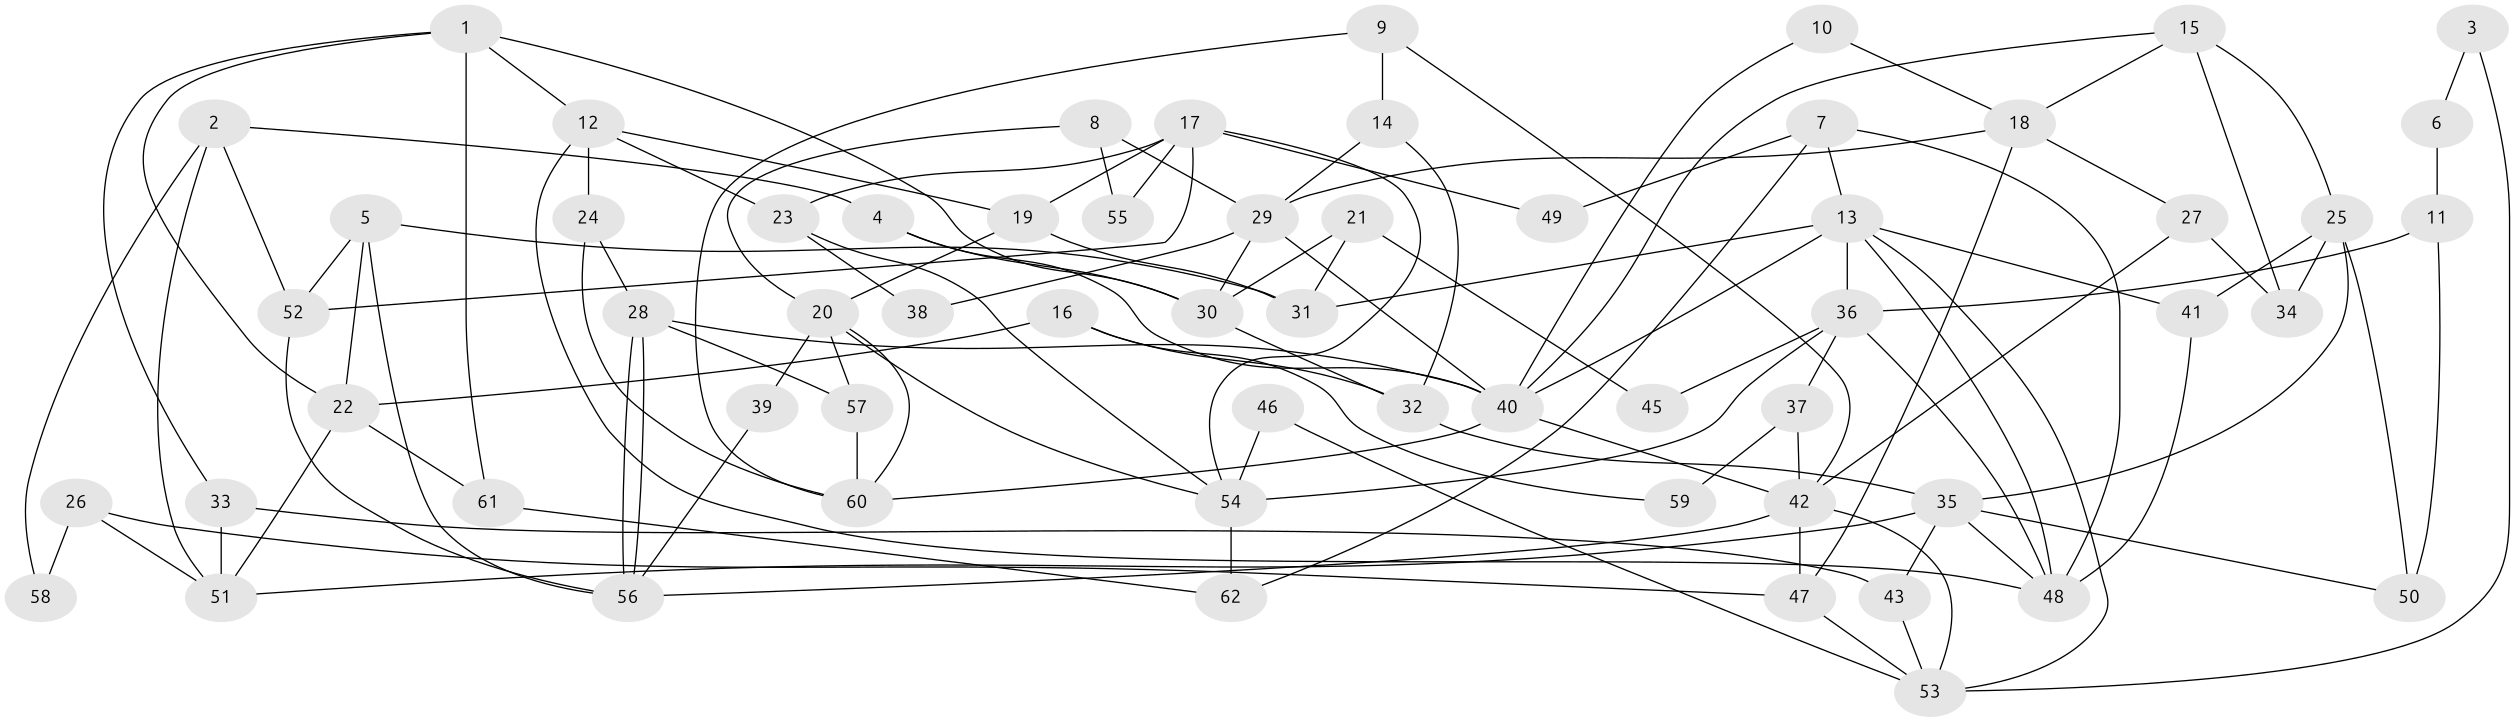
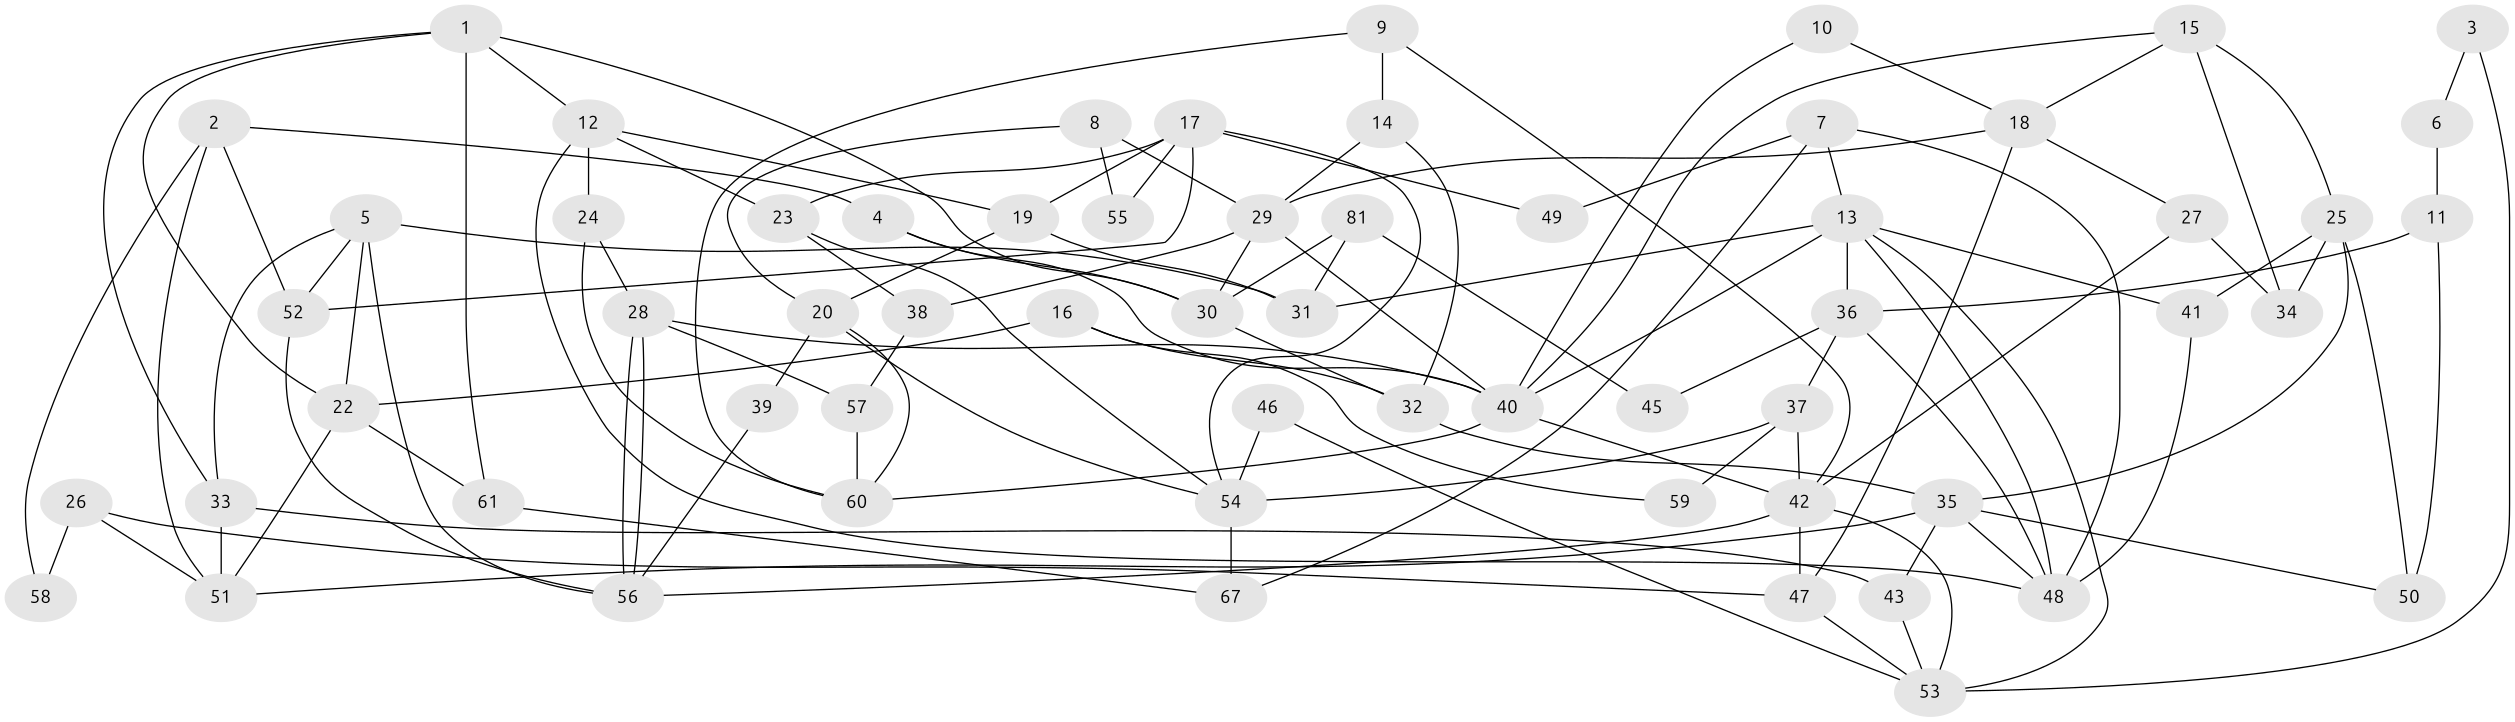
node "21": label "21" -> "81"
edge "5" -- "33": added
edge "20" -- "57": now "38" -- "57"
edge "36" -- "54": now "37" -- "54"
node "62": label "62" -> "67"
